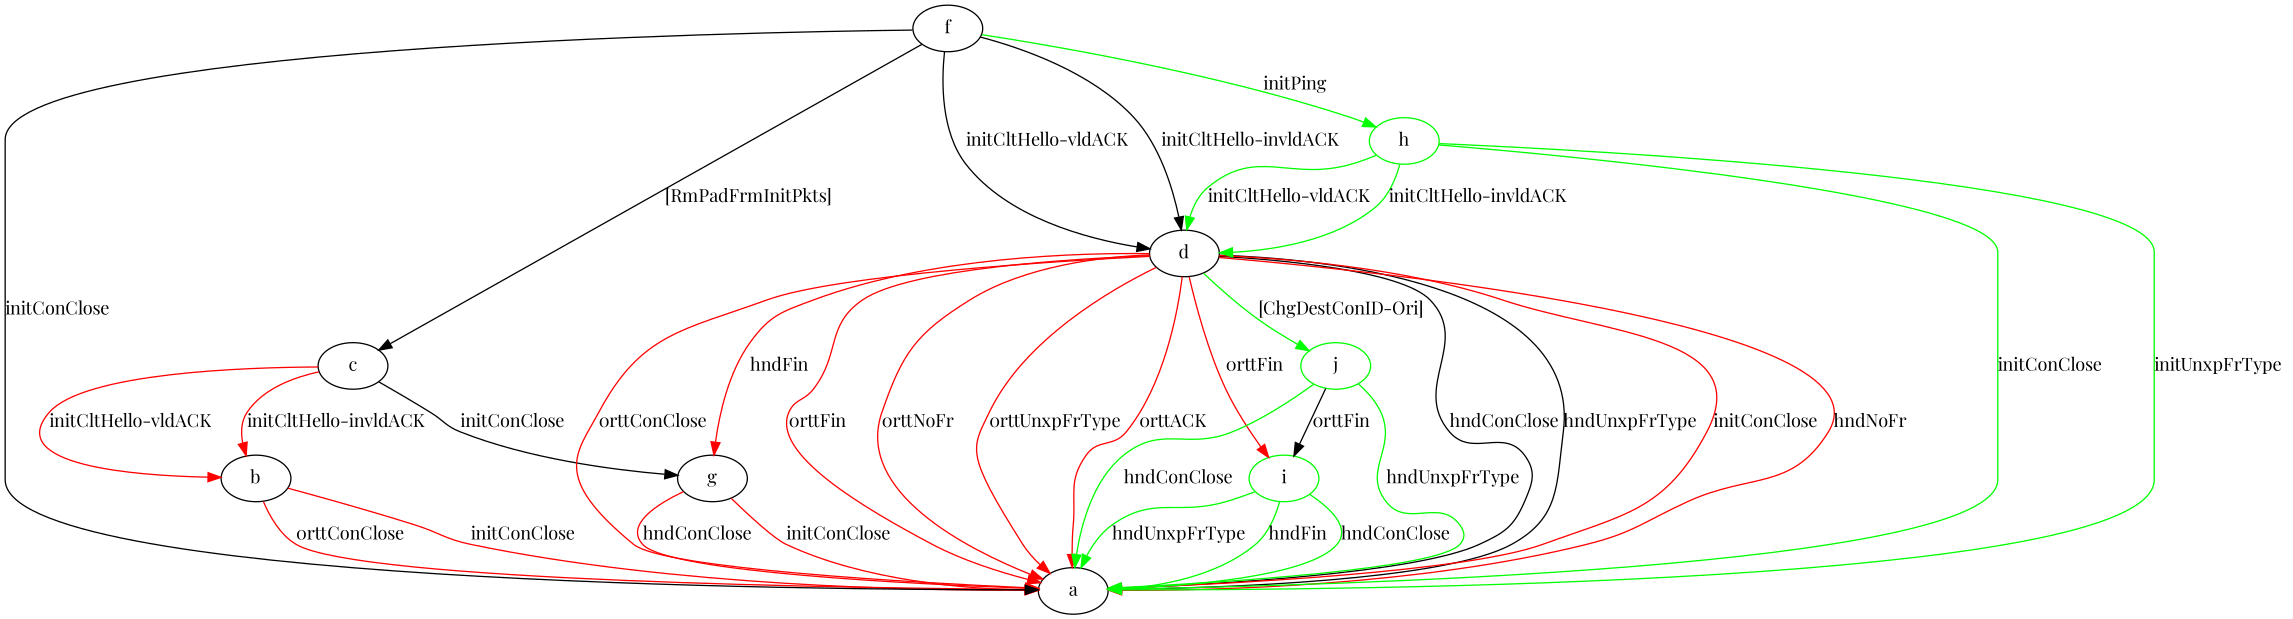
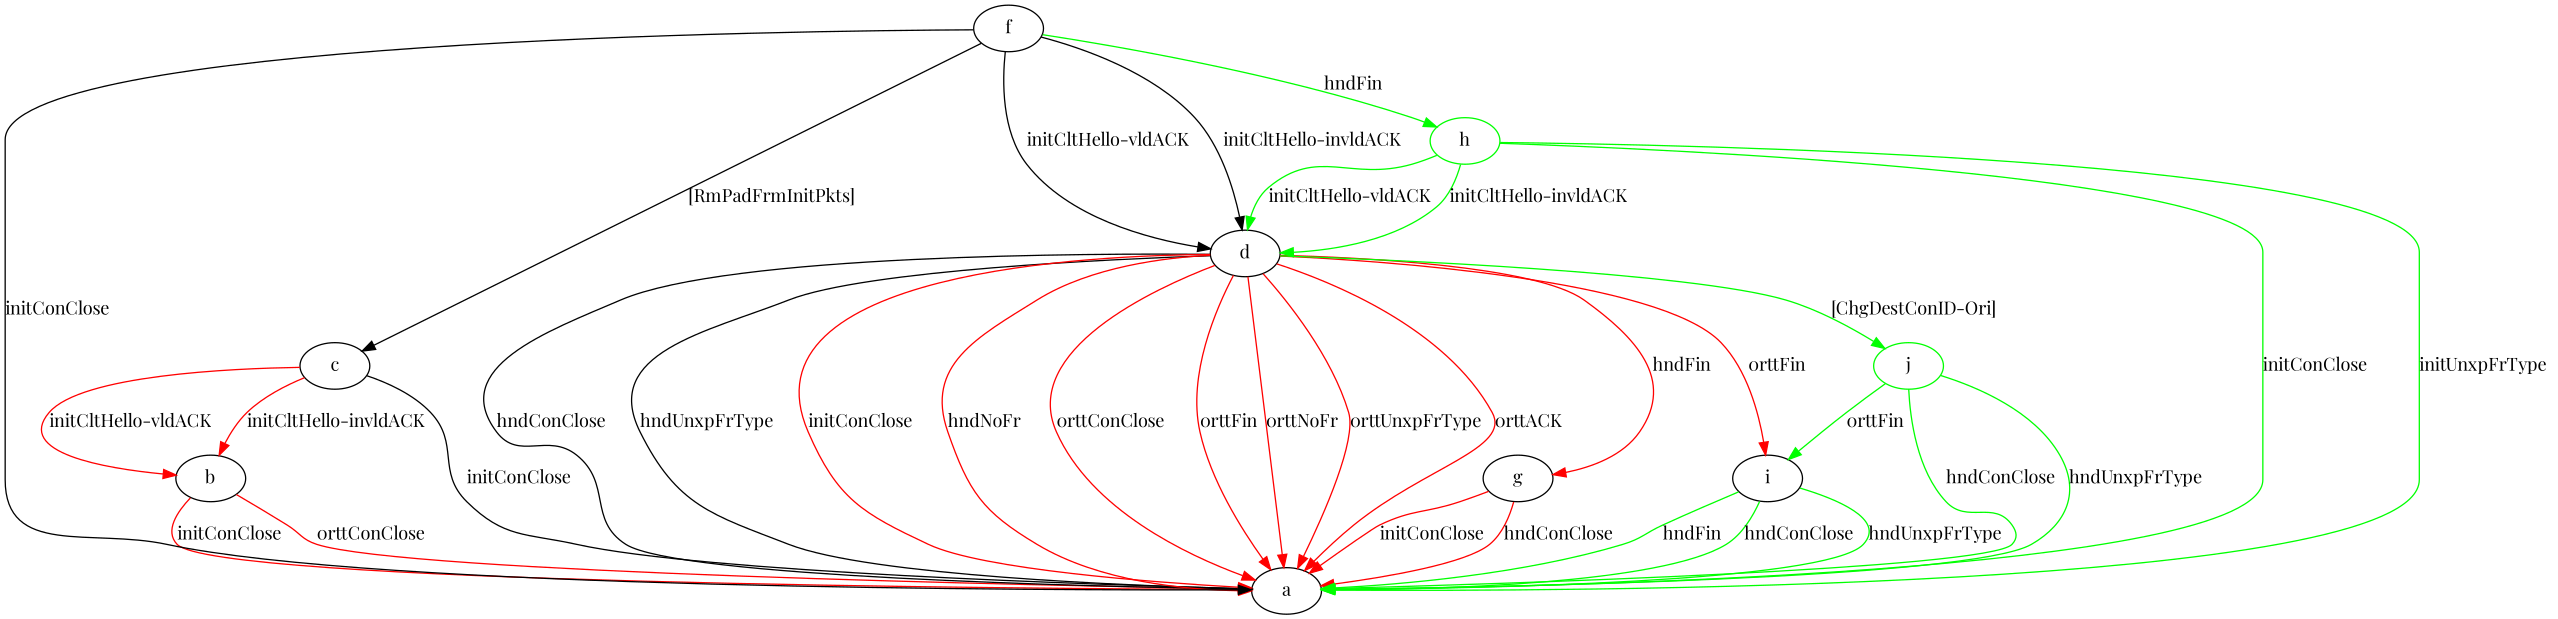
edge "f" -> "h": label "initPing " -> "hndFin "
edge "j" -> "i": color black -> green
edge "c" -> "g": now "c" -> "a"
node "i": color green -> black
